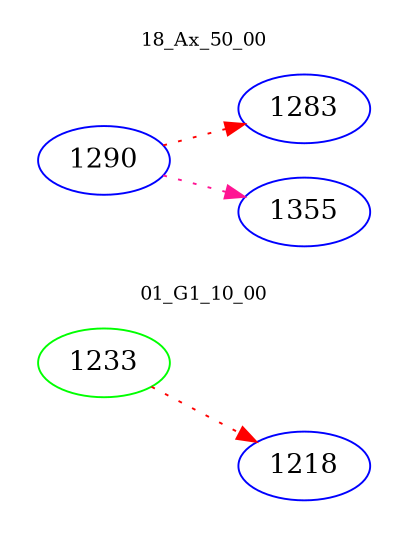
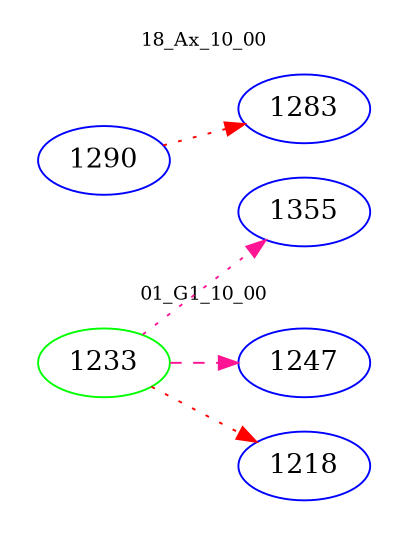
cluster "18_Ax_50_00": label "18_Ax_50_00" -> "18_Ax_10_00"
edge "1290" -> "1355": now "1233" -> "1355"
node "1247": added
